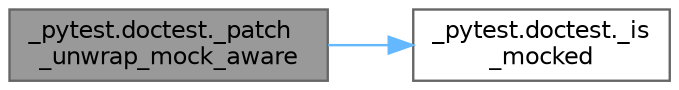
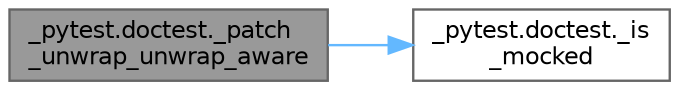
node "_pytest.doctest._patch _unwrap_mock_aware": label "_pytest.doctest._patch _unwrap_mock_aware" -> "_pytest.doctest._patch _unwrap_unwrap_aware"
